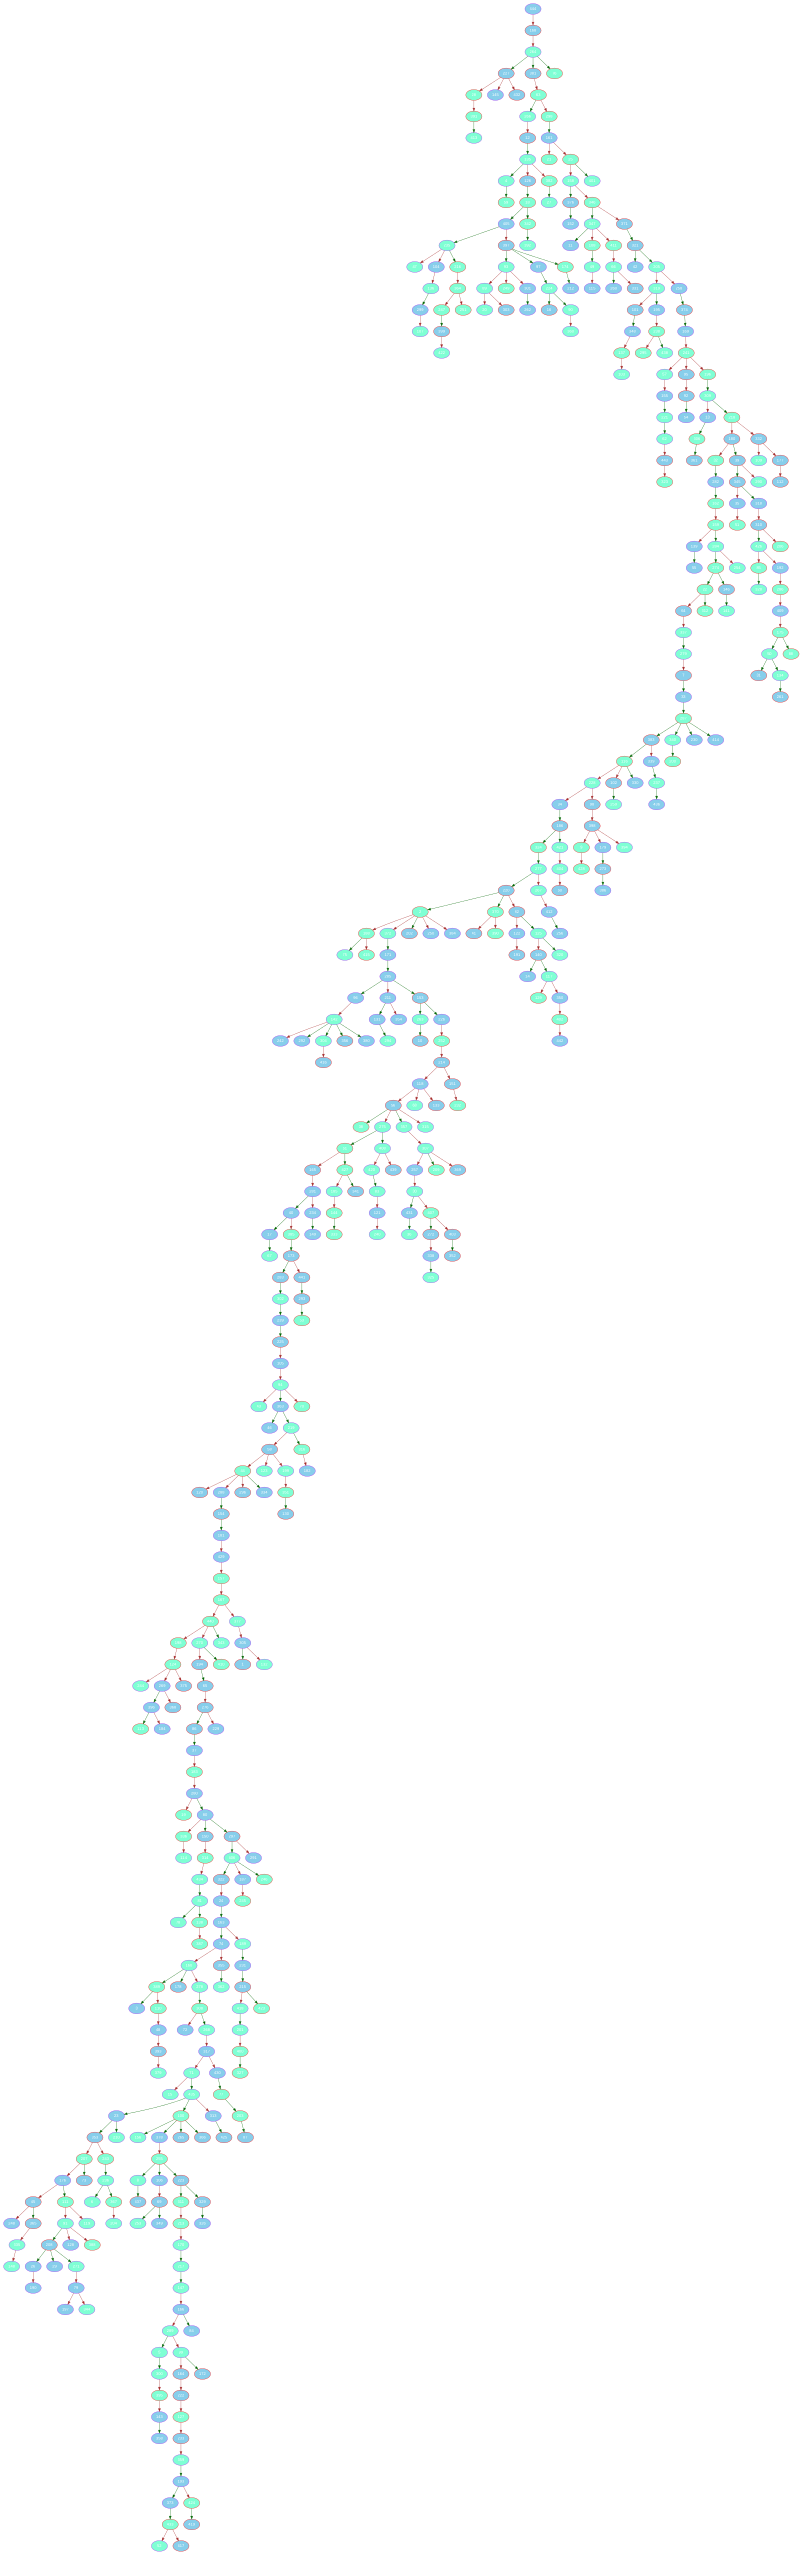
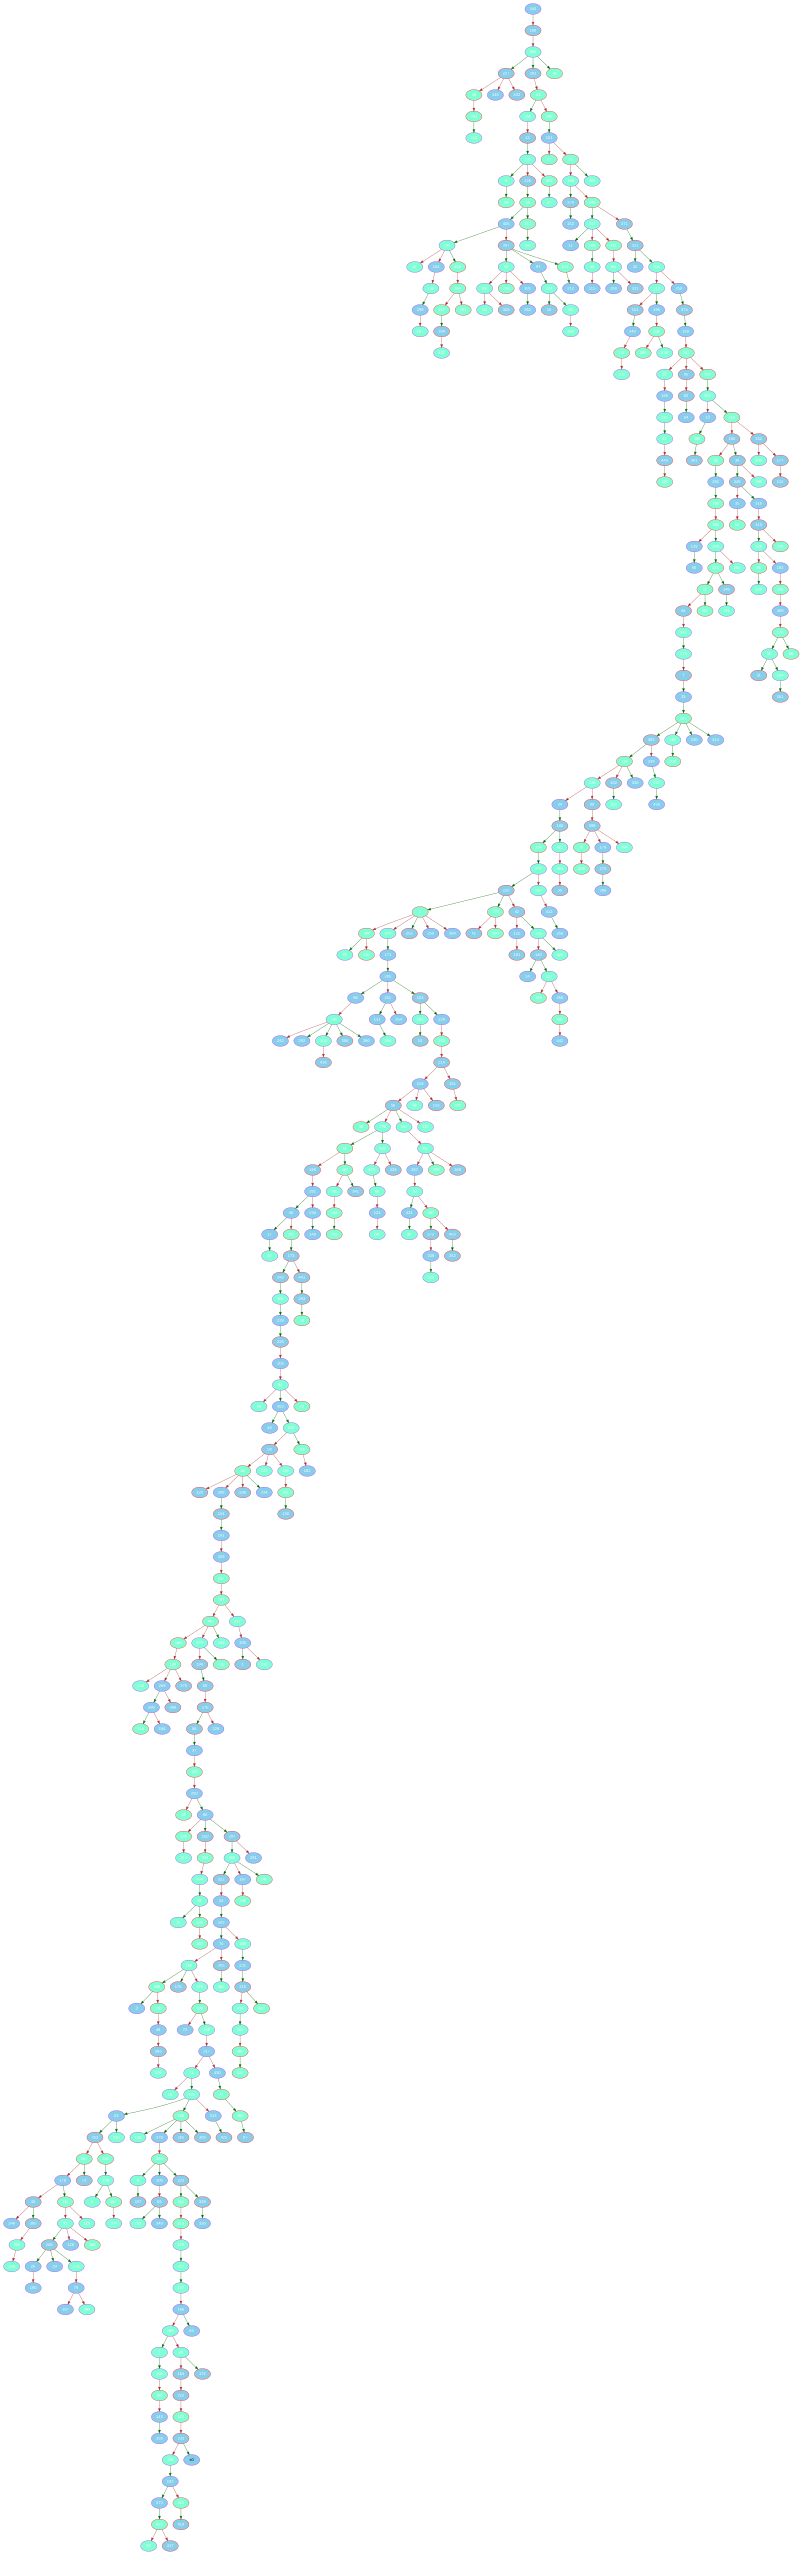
node "s0": added
